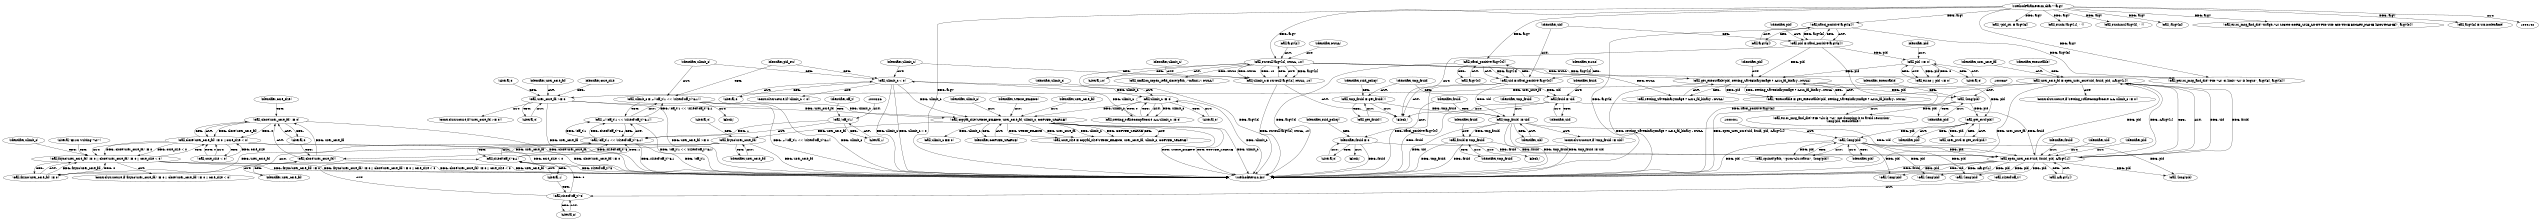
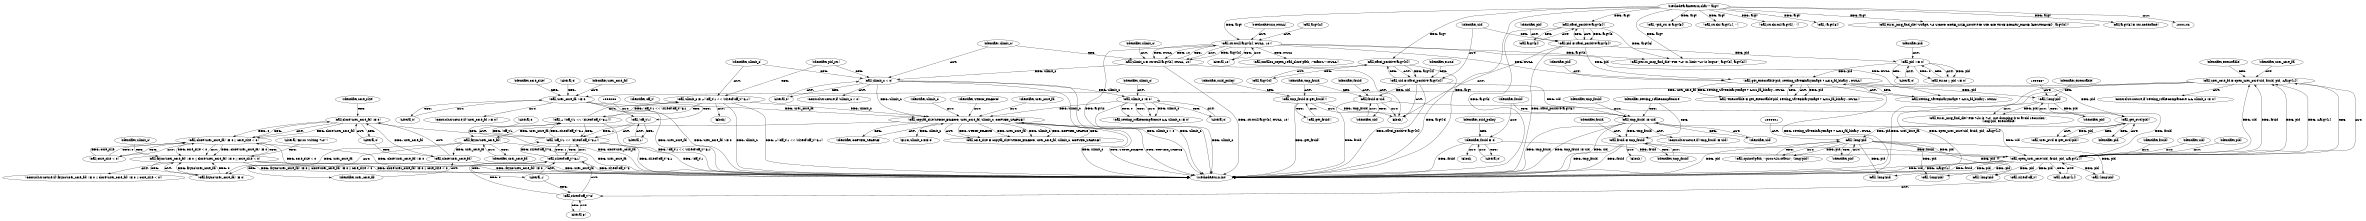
node "(Identifier,NULL)": label "(Identifier,NULL)" -> "(MethodReturn,NULL)"
edge "(Call,setting_MakeCompatCore && ulimit_c != 0)" -> "(Call,ulimit_c < 0)": now "(Call,ulimit_c = strtoull(argv[2], NULL, 10))" -> "(Call,ulimit_c < 0)"
node "(Identifier,setting_MakeCompatCore)": added
node "(Call,ulimit_c == 0)": label "(Call,ulimit_c == 0)" -> "(Error,ulimit_c == 0)"
edge "(Call,tmp_fsuid = get_fsuid())" -> "(MethodReturn,int)": added, label "DDG: get_fsuid()"
